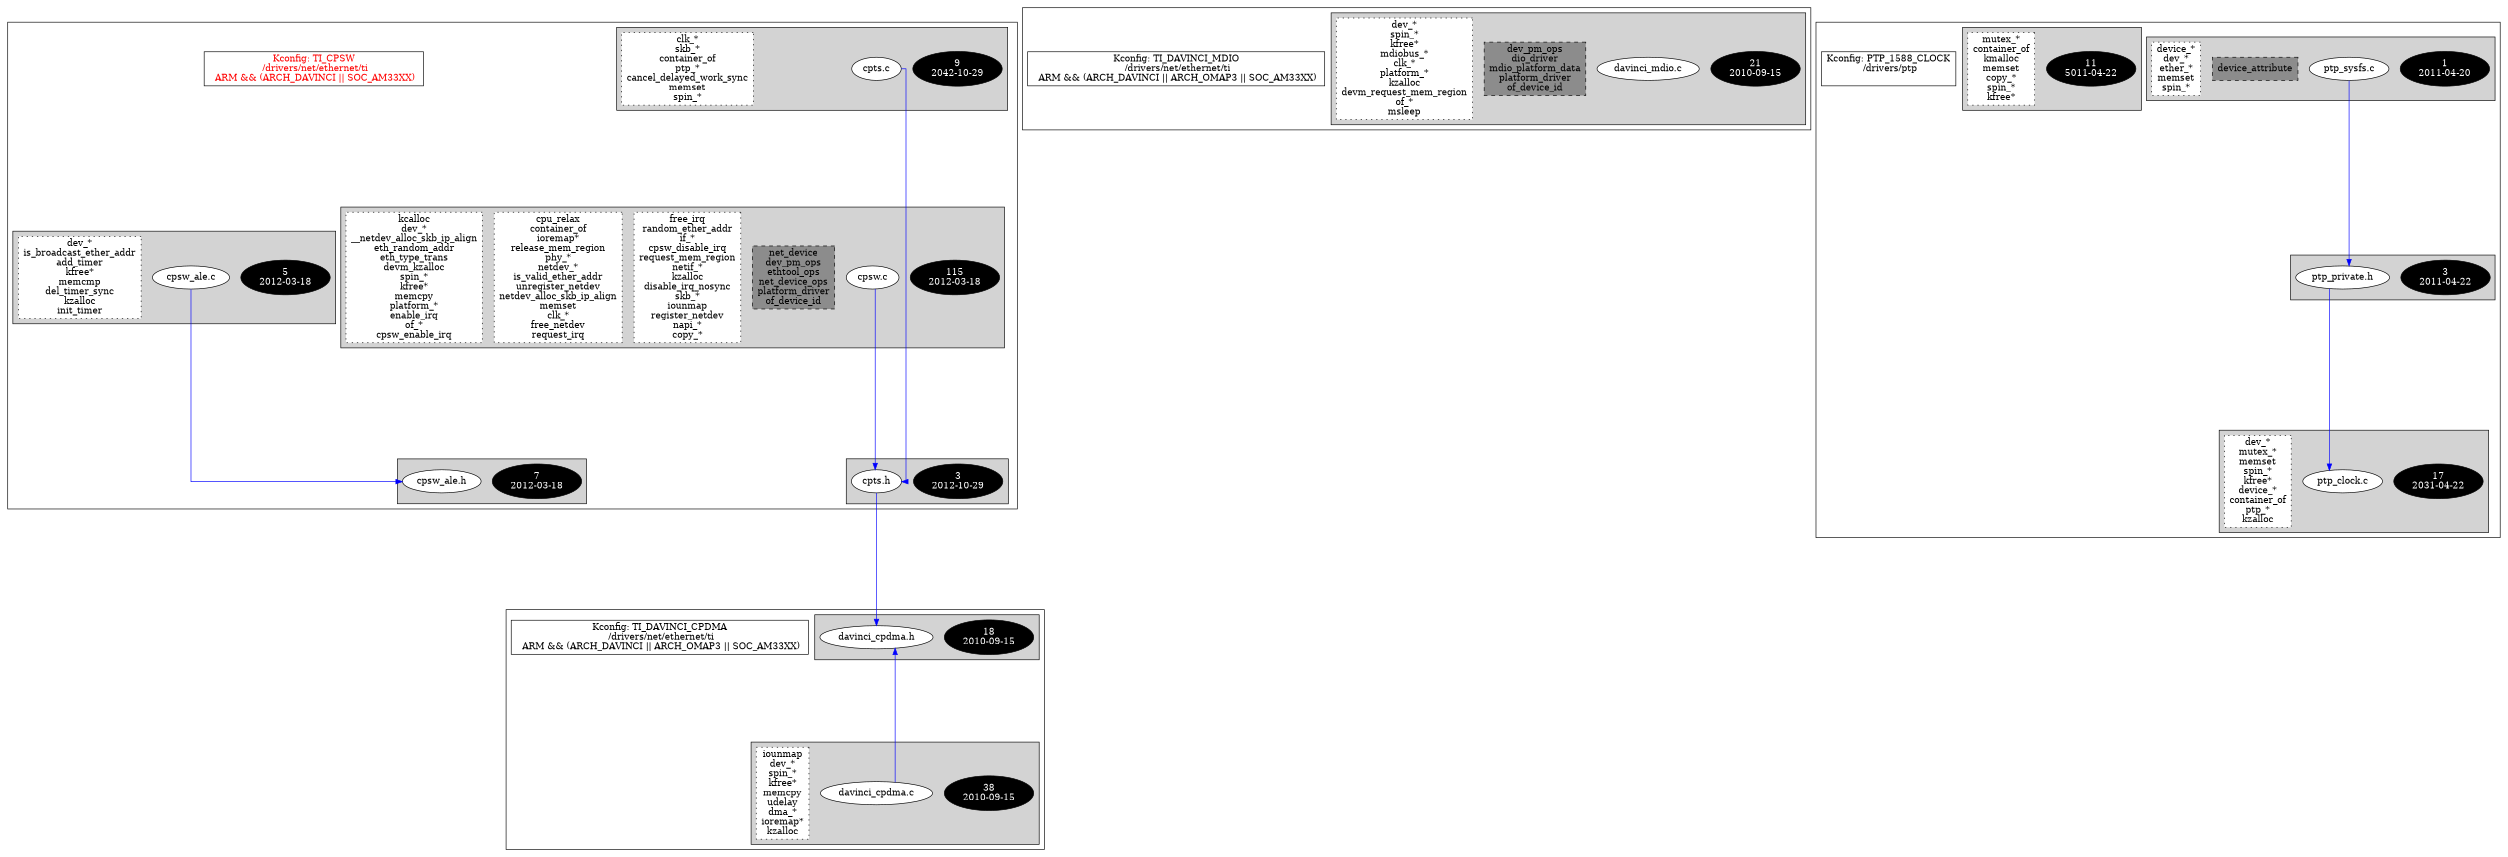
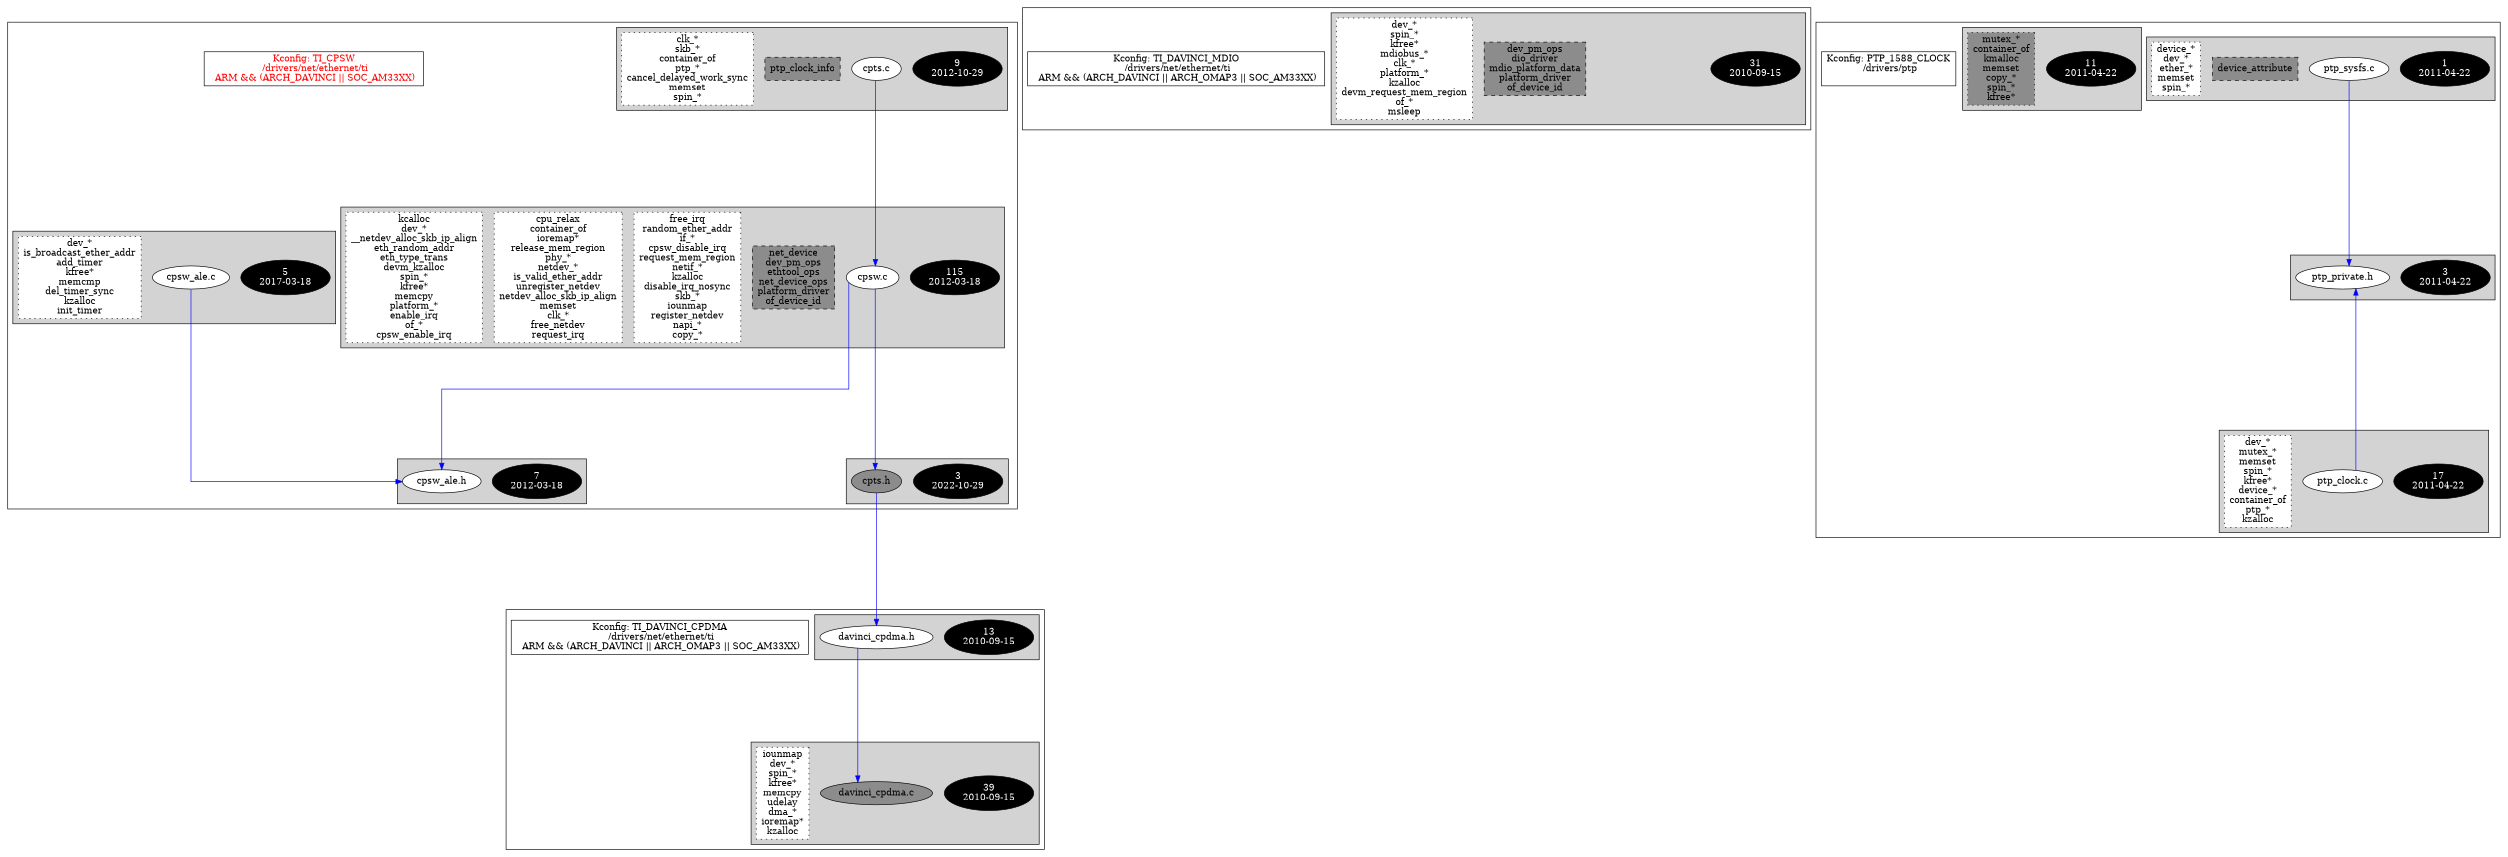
node "ptp_clock_info": added
node "9 2042-10-29": label "9 2042-10-29" -> "9 2012-10-29"
node "davinci_mdio.c": removed
node "21 2010-09-15": label "21 2010-09-15" -> "31 2010-09-15"
node "mutex_* container_of kmalloc memset copy_* spin_* kfree*": fillcolor white -> grey55
node "11 5011-04-22": label "11 5011-04-22" -> "11 2011-04-22"
node "1 2011-04-20": label "1 2011-04-20" -> "1 2011-04-22"
edge "cpts.c" -> "cpts.h": now "cpts.c" -> "cpsw.c"
node "5 2012-03-18": label "5 2012-03-18" -> "5 2017-03-18"
edge "ptp_private.h" -> "ptp_clock.c": reversed
edge "cpsw.c" -> "cpsw_ale.h": added
node "cpts.h": fillcolor white -> grey55
node "3 2012-10-29": label "3 2012-10-29" -> "3 2022-10-29"
node "17 2031-04-22": label "17 2031-04-22" -> "17 2011-04-22"
node "18 2010-09-15": label "18 2010-09-15" -> "13 2010-09-15"
edge "davinci_cpdma.c" -> "davinci_cpdma.h": reversed
node "davinci_cpdma.c": fillcolor white -> grey55
node "38 2010-09-15": label "38 2010-09-15" -> "39 2010-09-15"
